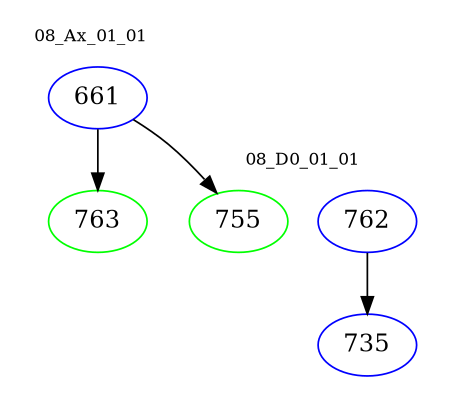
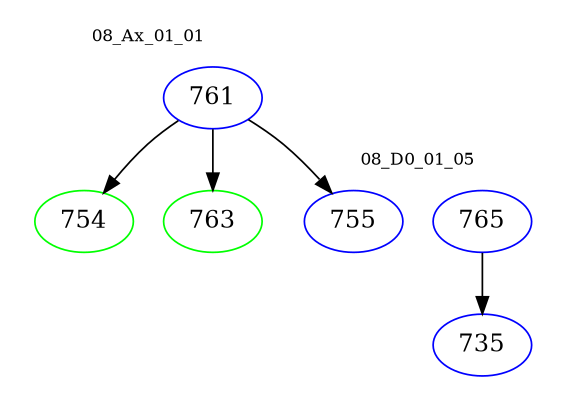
node "661": label "661" -> "761"
cluster "08_D0_01_01": label "08_D0_01_01" -> "08_D0_01_05"
node "754": added
node "755": color green -> blue
node "762": label "762" -> "765"
